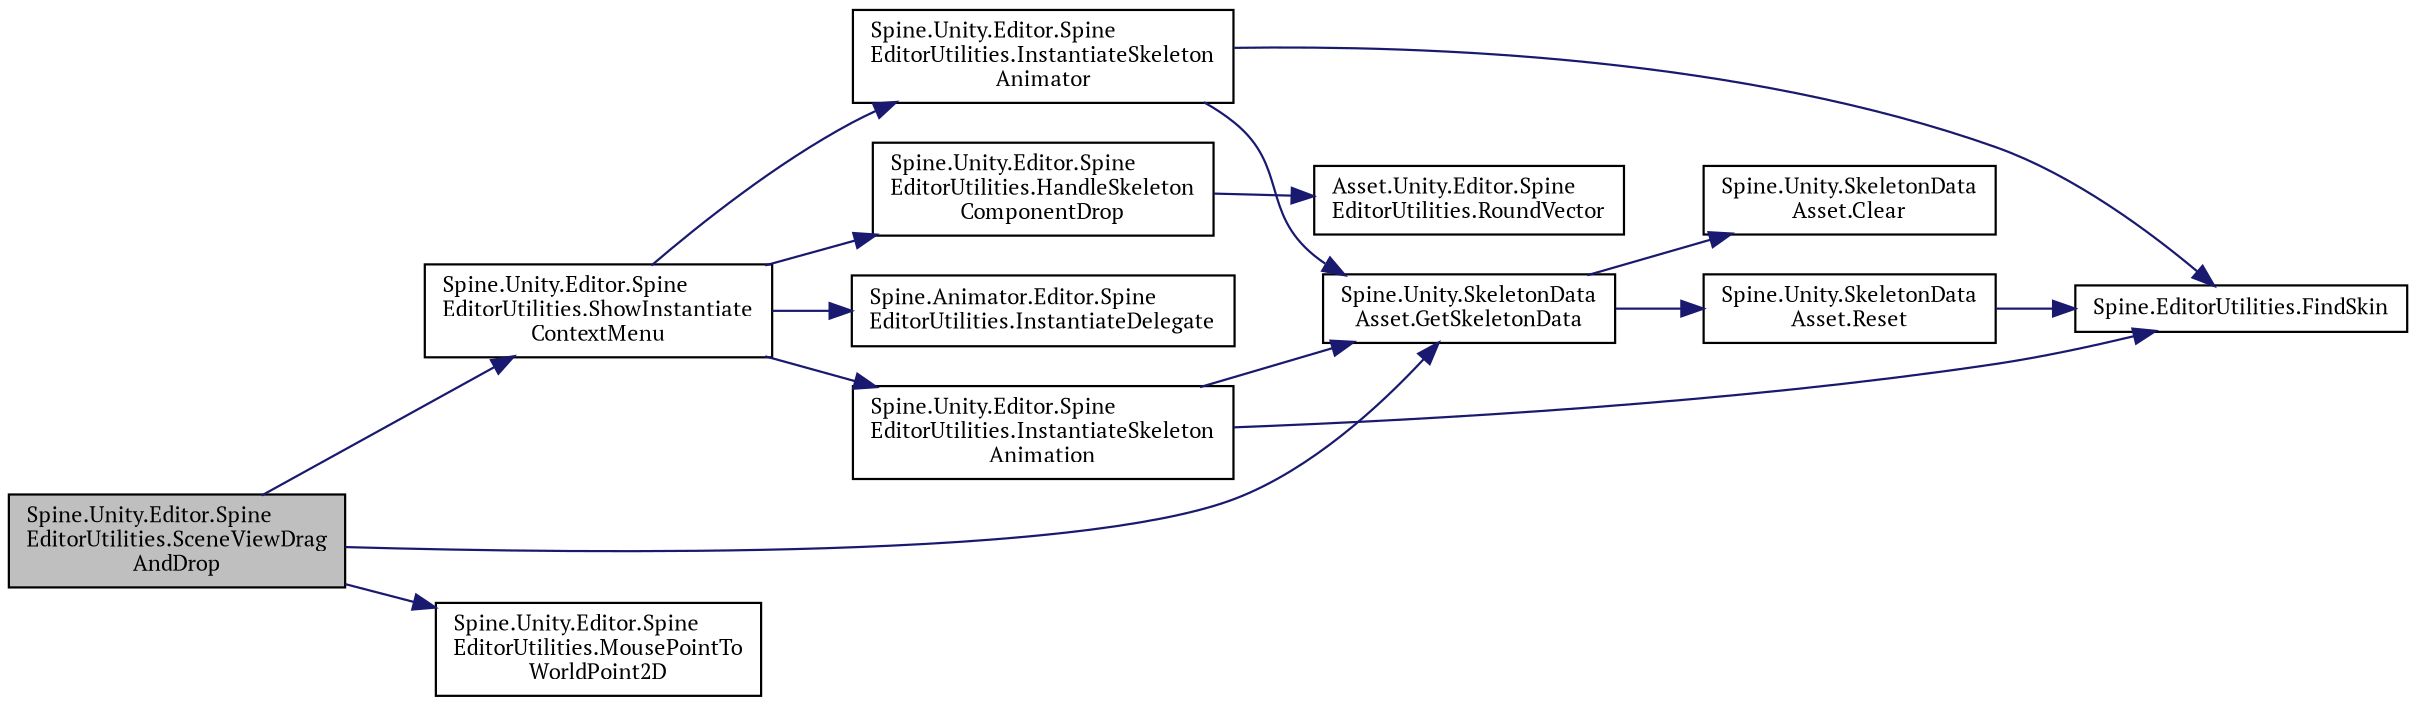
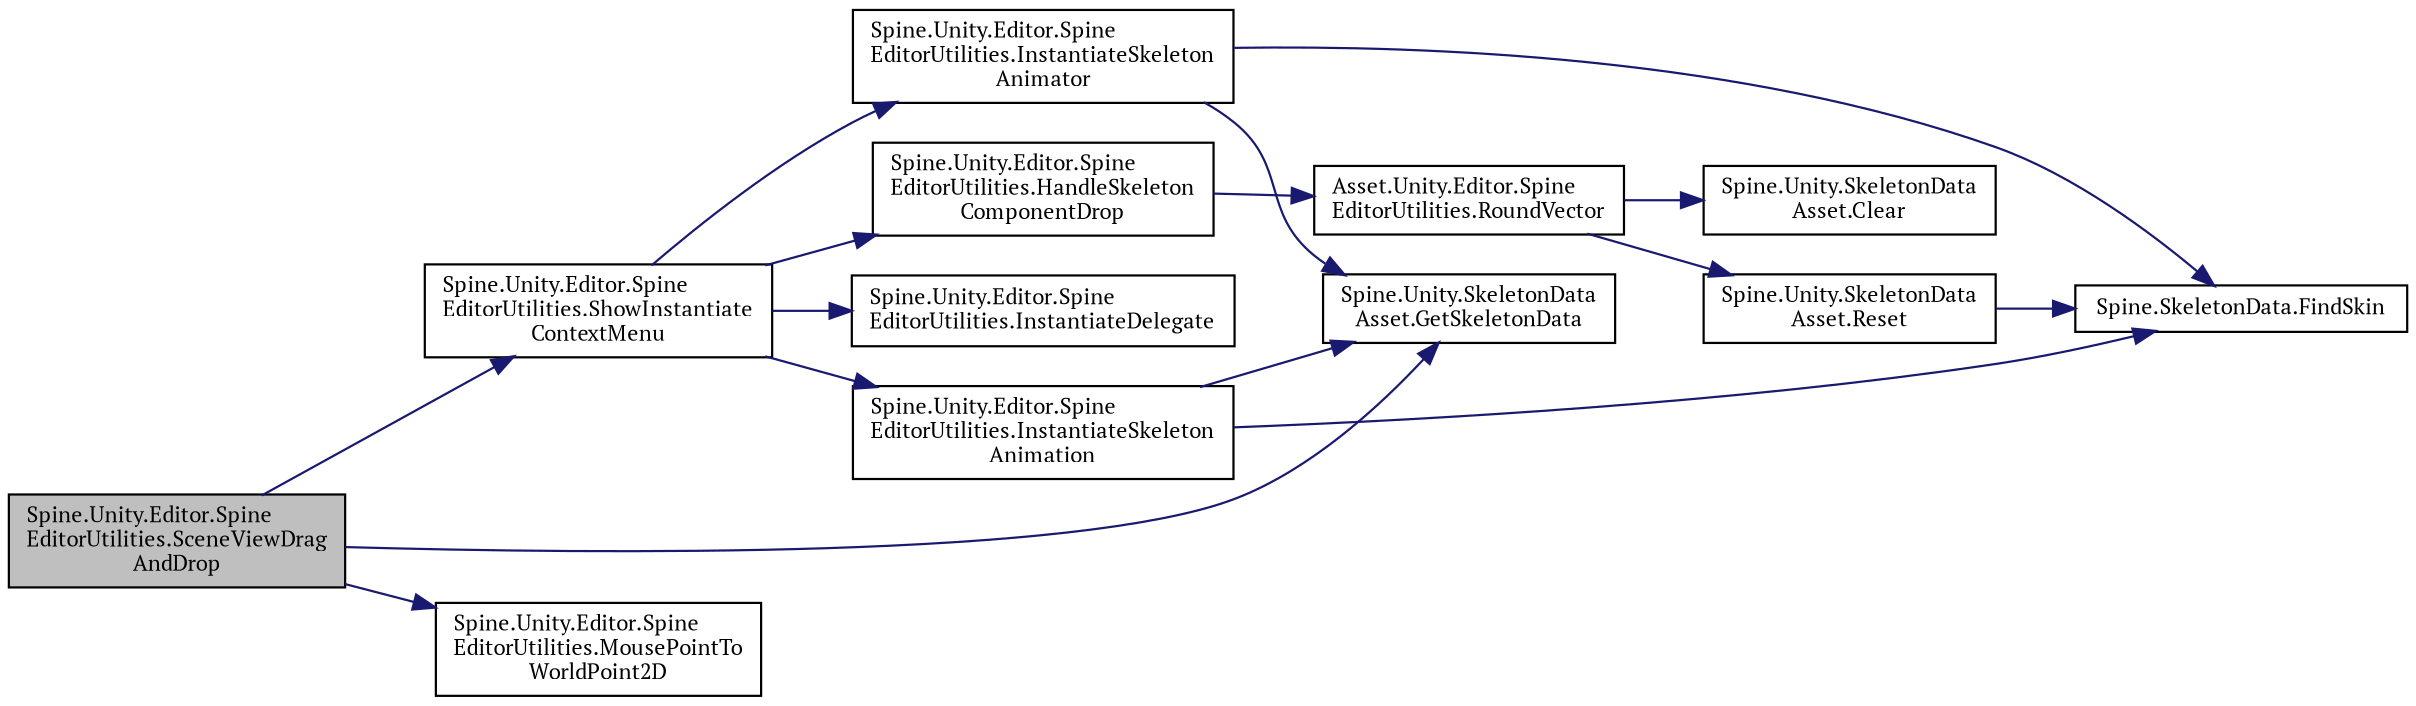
edge "Spine.Unity.SkeletonData Asset.GetSkeletonData" -> "Spine.Unity.SkeletonData Asset.Clear": now "Asset.Unity.Editor.Spine EditorUtilities.RoundVector" -> "Spine.Unity.SkeletonData Asset.Clear"
edge "Spine.Unity.SkeletonData Asset.GetSkeletonData" -> "Spine.Unity.SkeletonData Asset.Reset": now "Asset.Unity.Editor.Spine EditorUtilities.RoundVector" -> "Spine.Unity.SkeletonData Asset.Reset"
node "Spine.EditorUtilities.FindSkin": label "Spine.EditorUtilities.FindSkin" -> "Spine.SkeletonData.FindSkin"
node "Spine.Animator.Editor.Spine EditorUtilities.InstantiateDelegate": label "Spine.Animator.Editor.Spine EditorUtilities.InstantiateDelegate" -> "Spine.Unity.Editor.Spine EditorUtilities.InstantiateDelegate"
